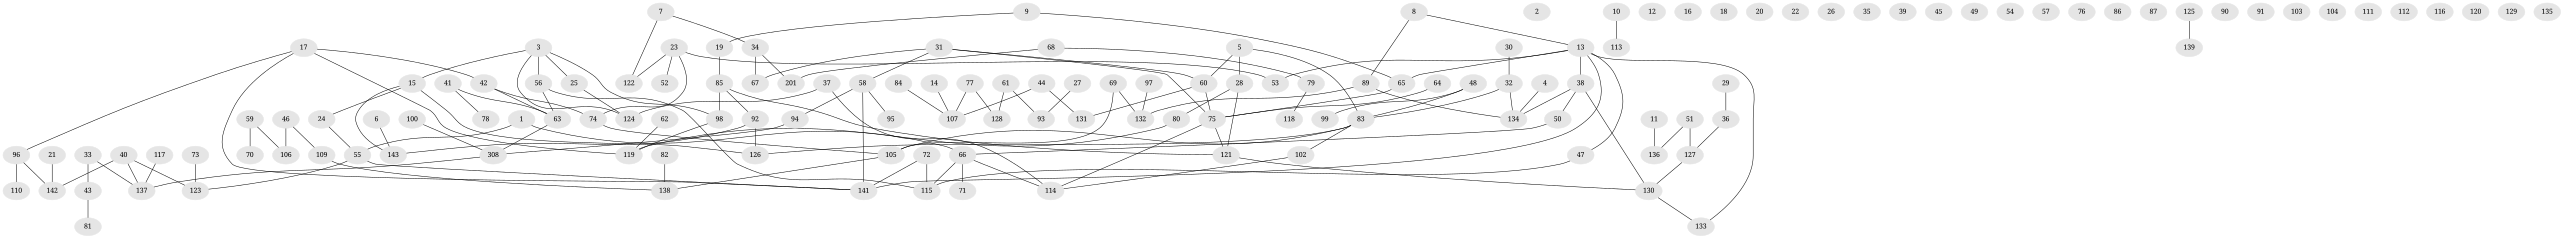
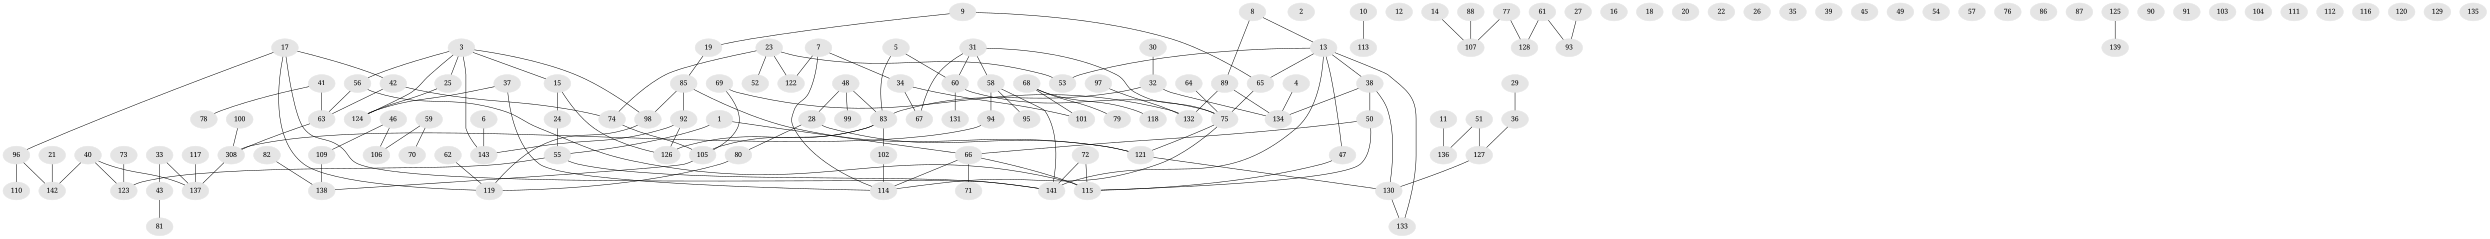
edge "5" -- "28": now "48" -- "28"
node "201": label "201" -> "101"
node "84": label "84" -> "88"
node "44": removed
edge "79" -- "118": now "68" -- "118"
edge "15" -- "143": now "3" -- "143"
edge "7" -- "114": added
edge "50" -- "115": added
